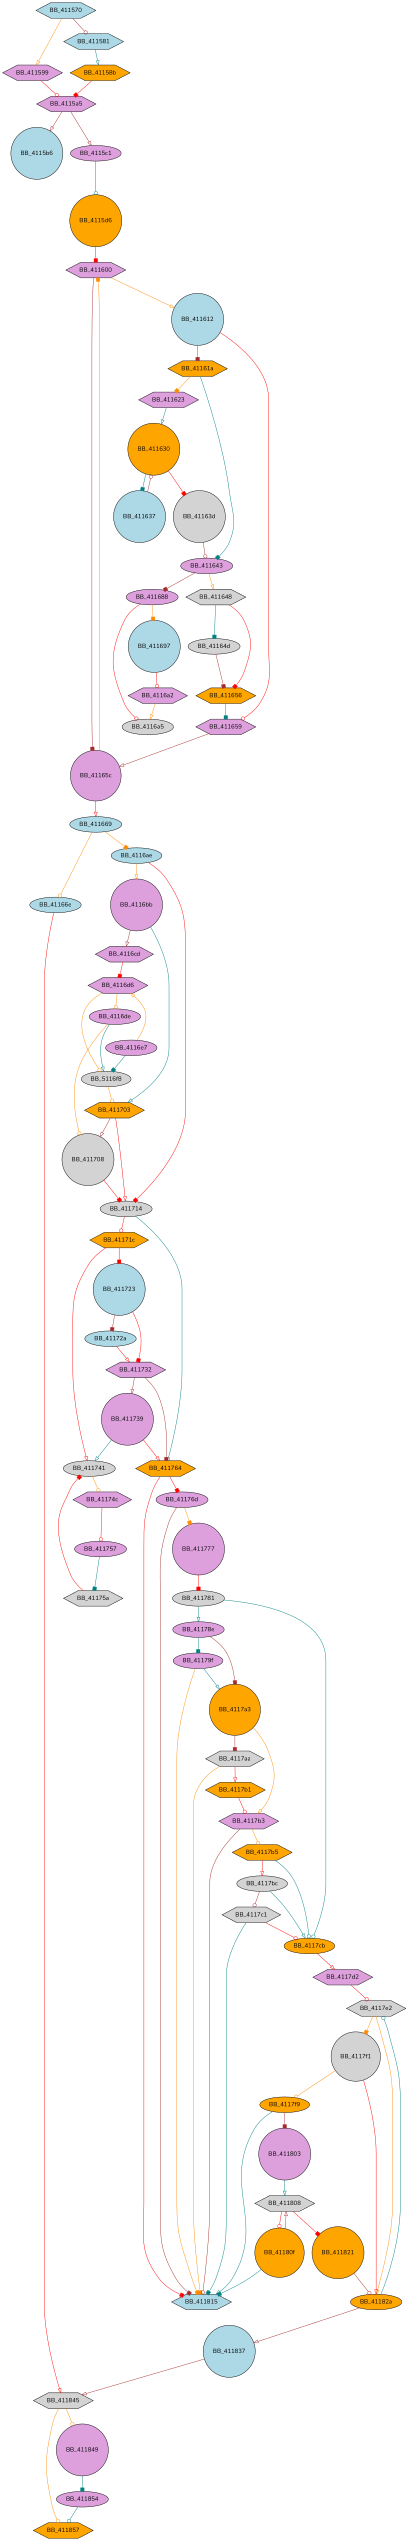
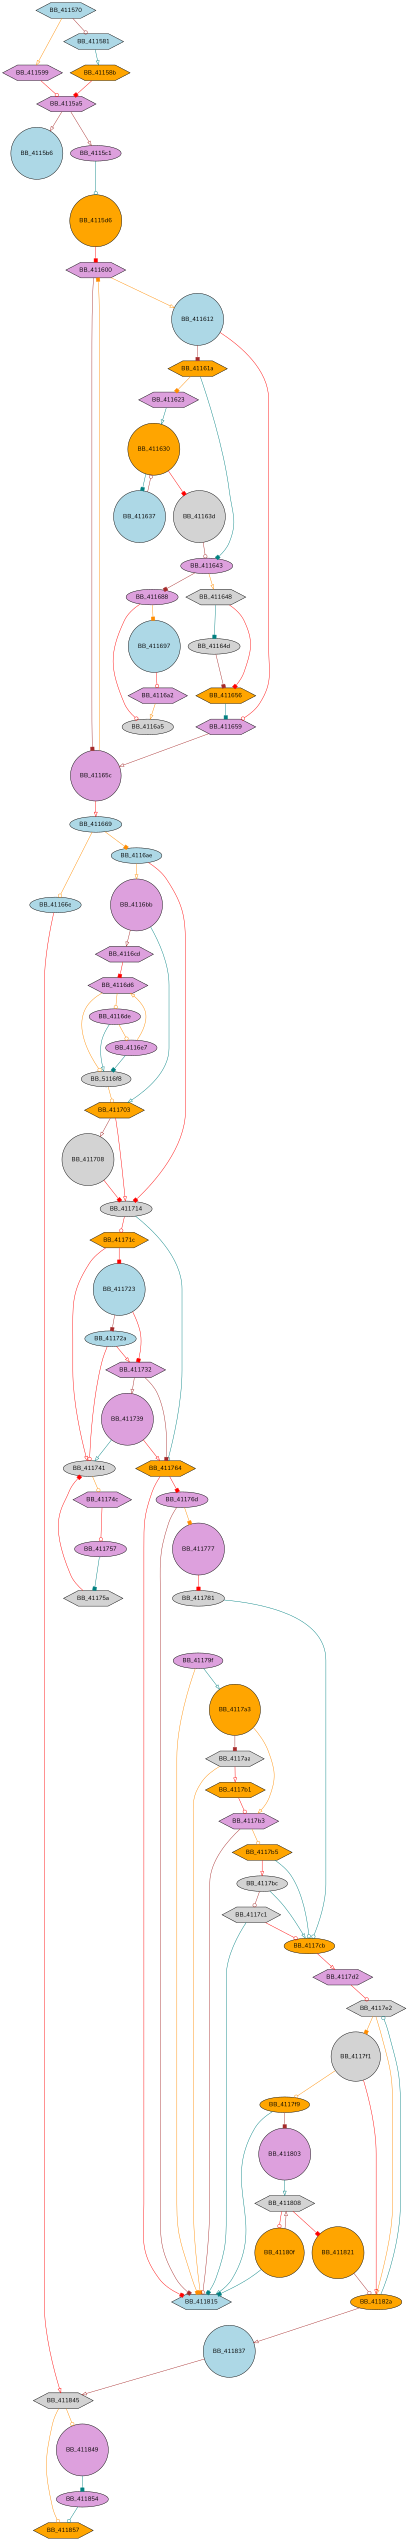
edge "BB_4116de" -> "BB_411708": now "BB_4116de" -> "BB_4116e7"
edge "BB_41172a" -> "BB_411741": added
node "BB_41178e": removed
